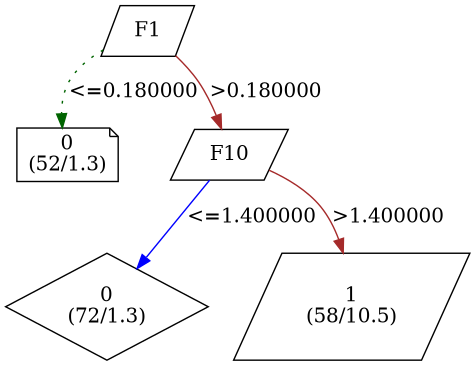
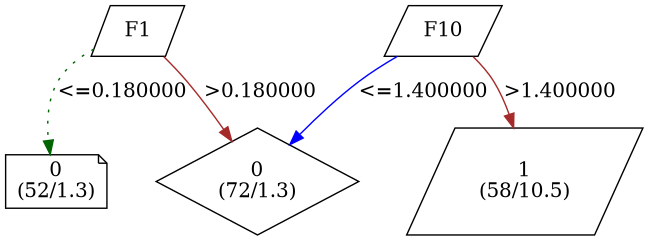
edge "F1" -> "F10": now "F1" -> "0 (72/1.3)"
